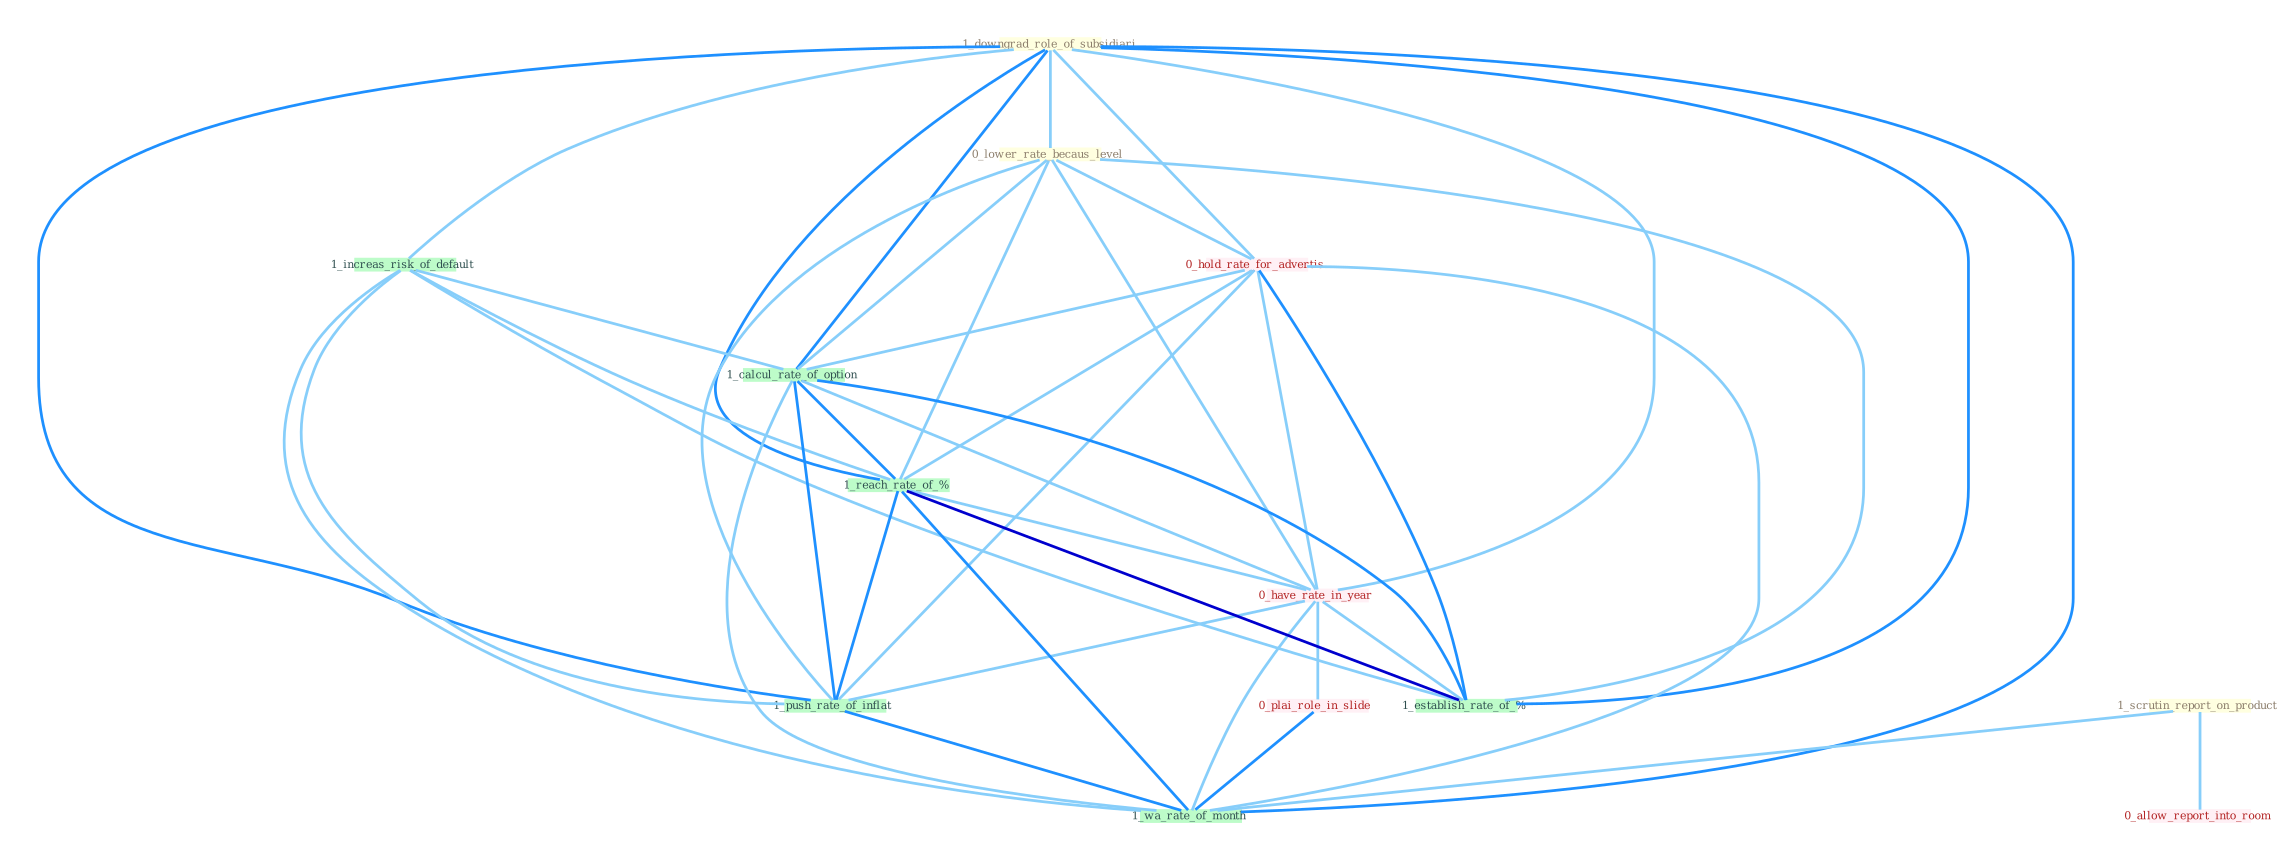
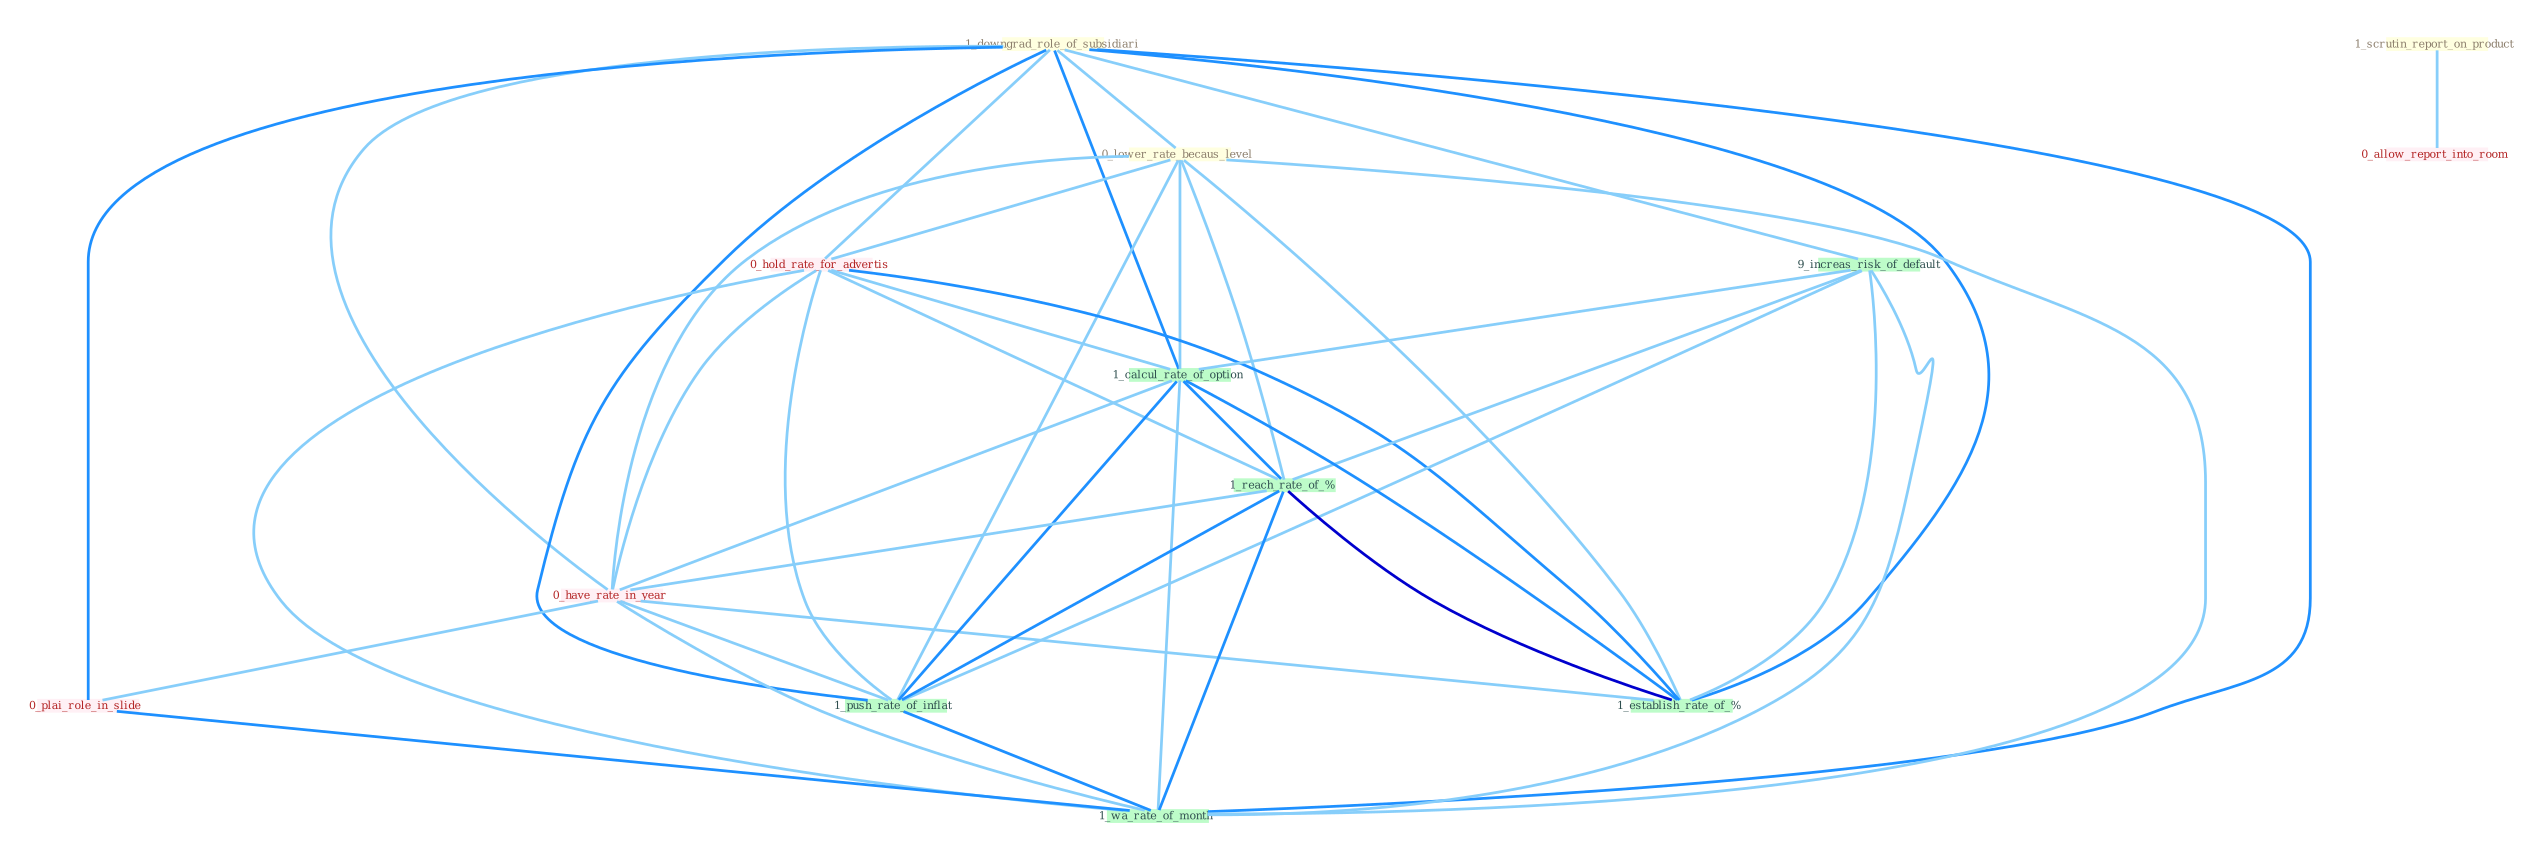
node "1_increas_risk_of_default": label "1_increas_risk_of_default" -> "9_increas_risk_of_default"
edge "1_downgrad_role_of_subsidiari" -- "1_reach_rate_of_%": now "1_downgrad_role_of_subsidiari" -- "0_plai_role_in_slide"
edge "1_scrutin_report_on_product" -- "1_wa_rate_of_month": now "0_lower_rate_becaus_level" -- "1_wa_rate_of_month"
